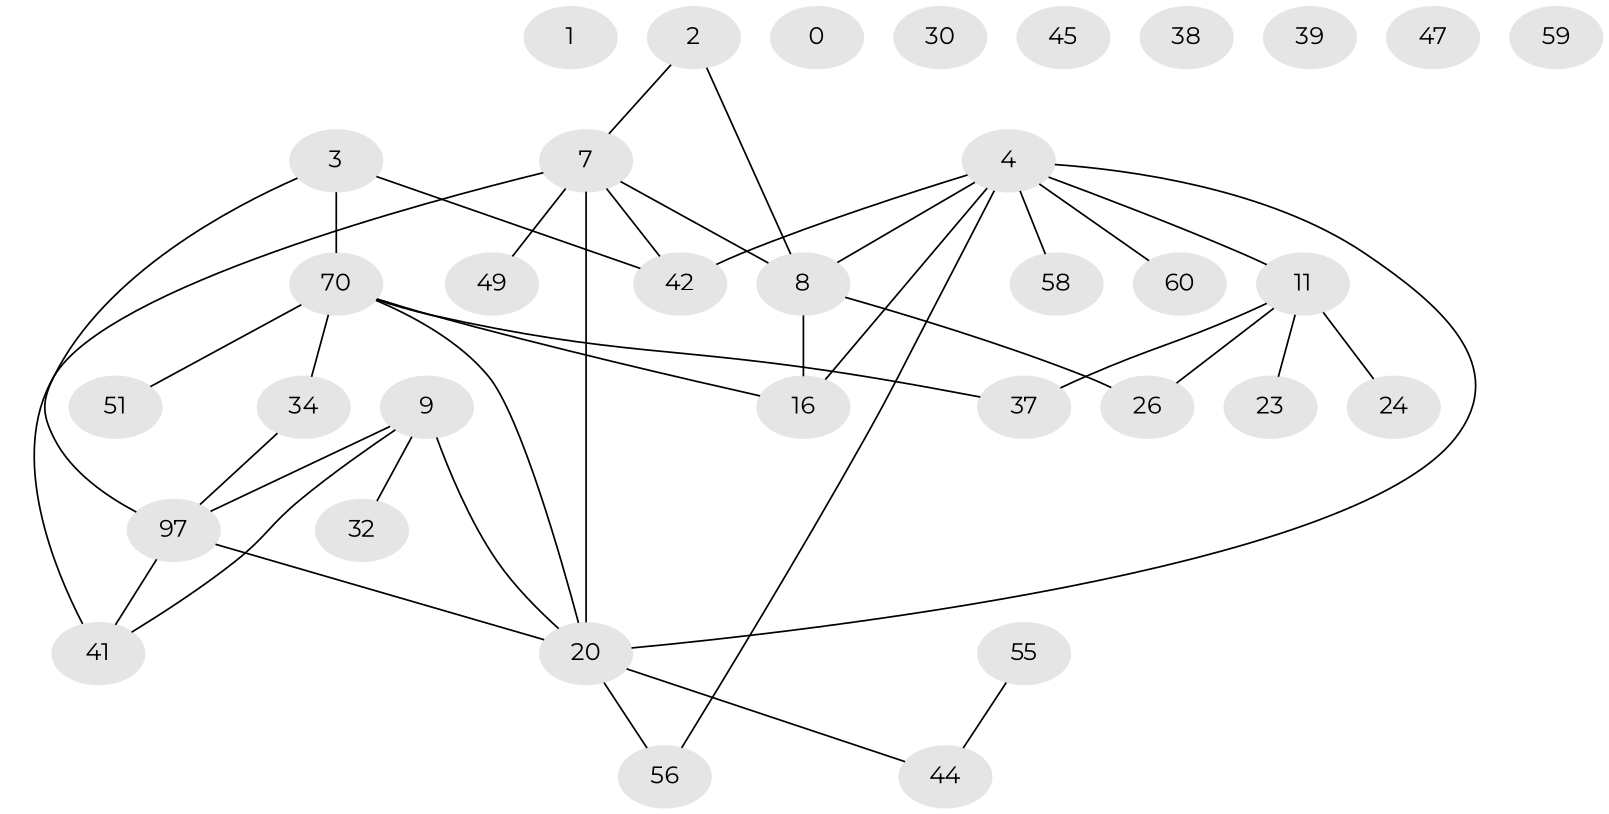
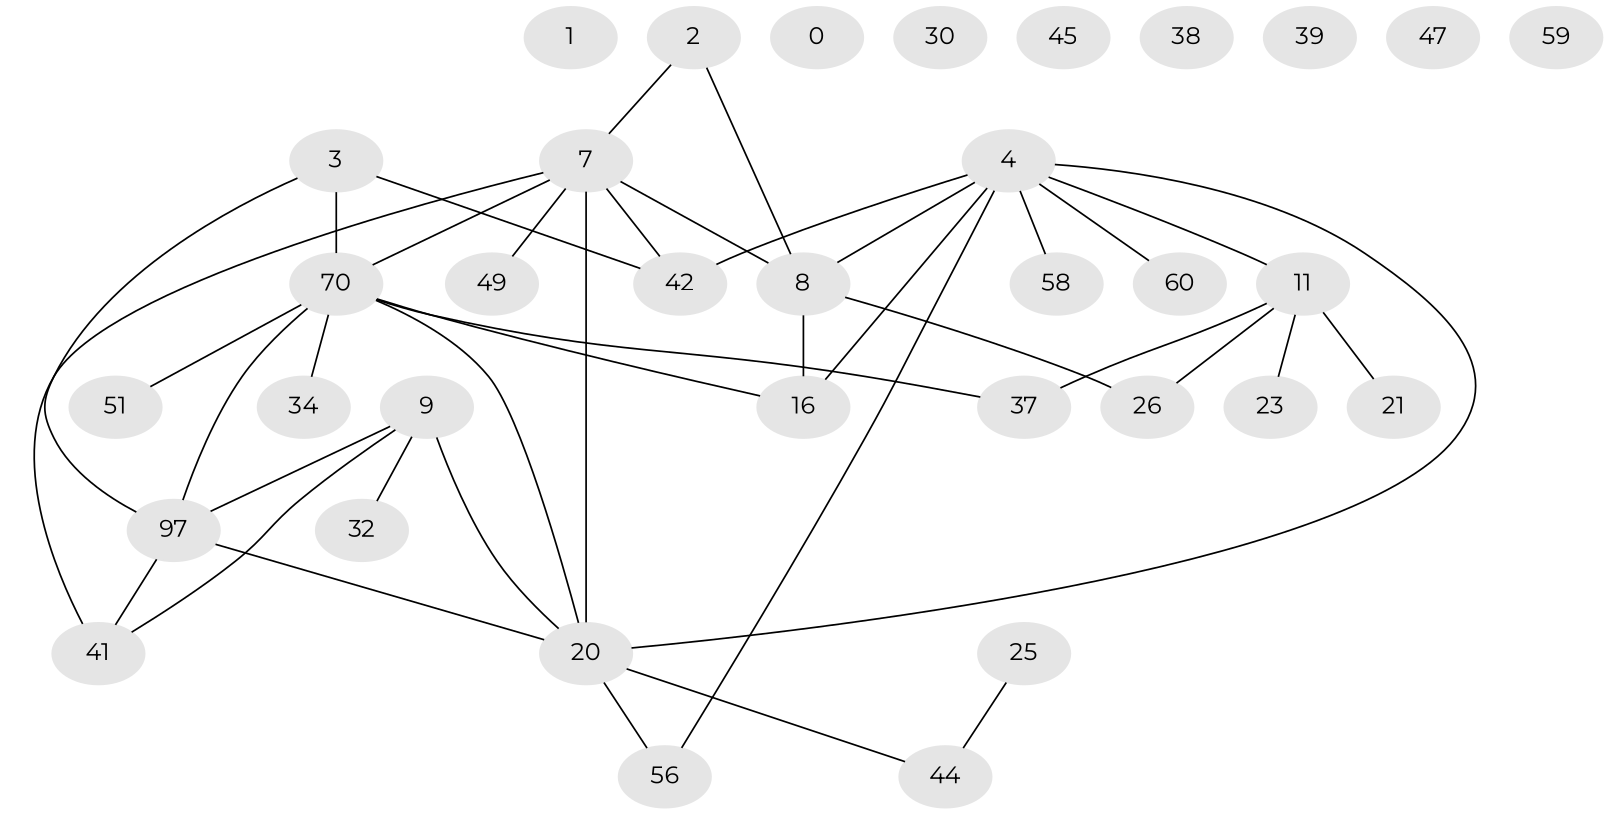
edge "7" -- "70": added
node "24": label "24" -> "21"
edge "34" -- "97": now "70" -- "97"
node "55": label "55" -> "25"
